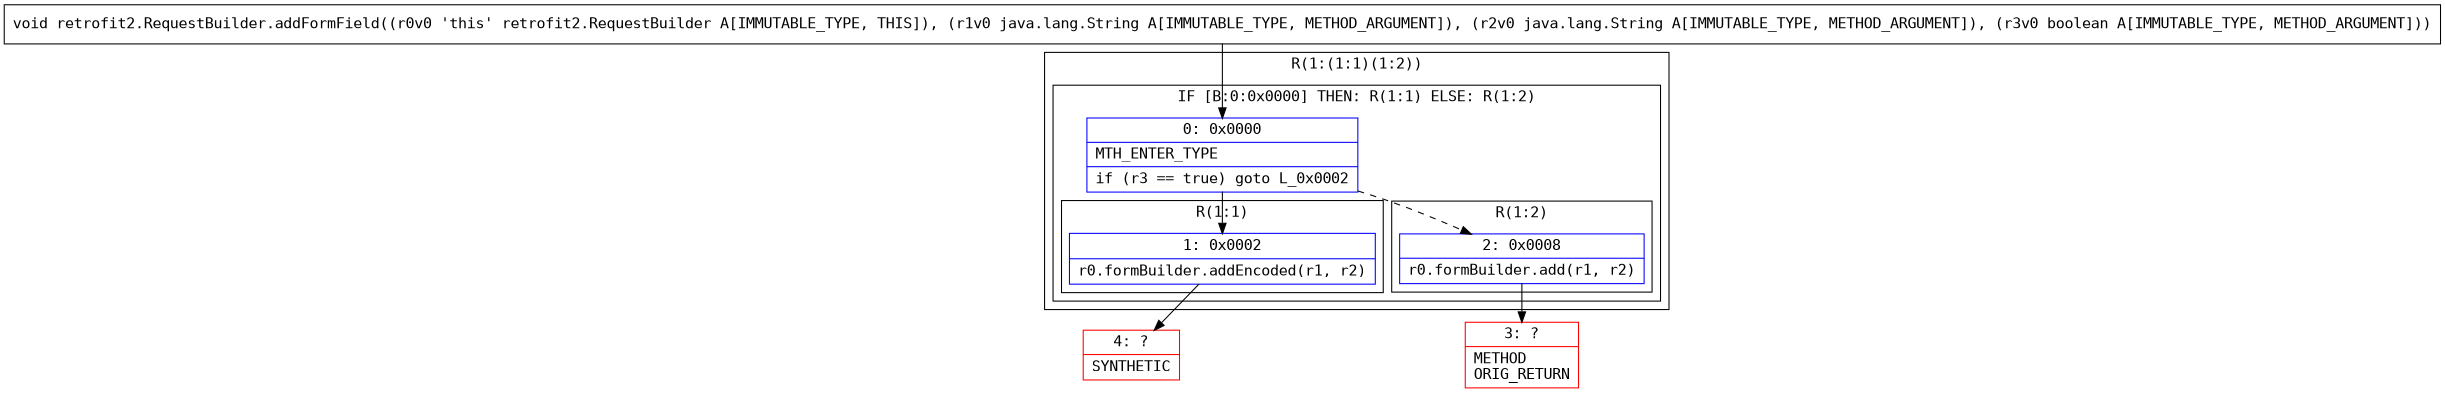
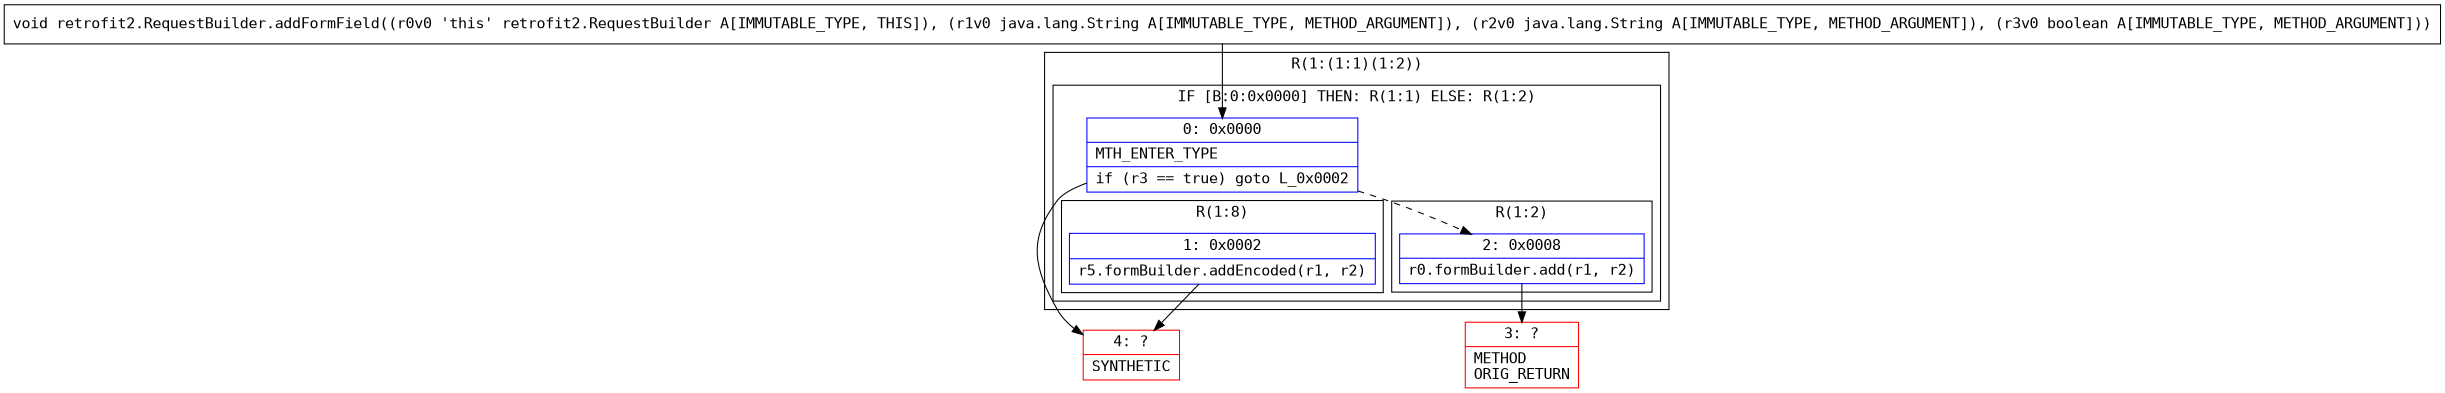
edge "0: 0x0000" -> "1: 0x0002": now "0: 0x0000" -> "4: ?"
cluster "R(1:1)": label "R(1:1)" -> "R(1:8)"
node "1: 0x0002": text "r0.formBuilder.addEncoded(r1, r2)" -> "r5.formBuilder.addEncoded(r1, r2)"
